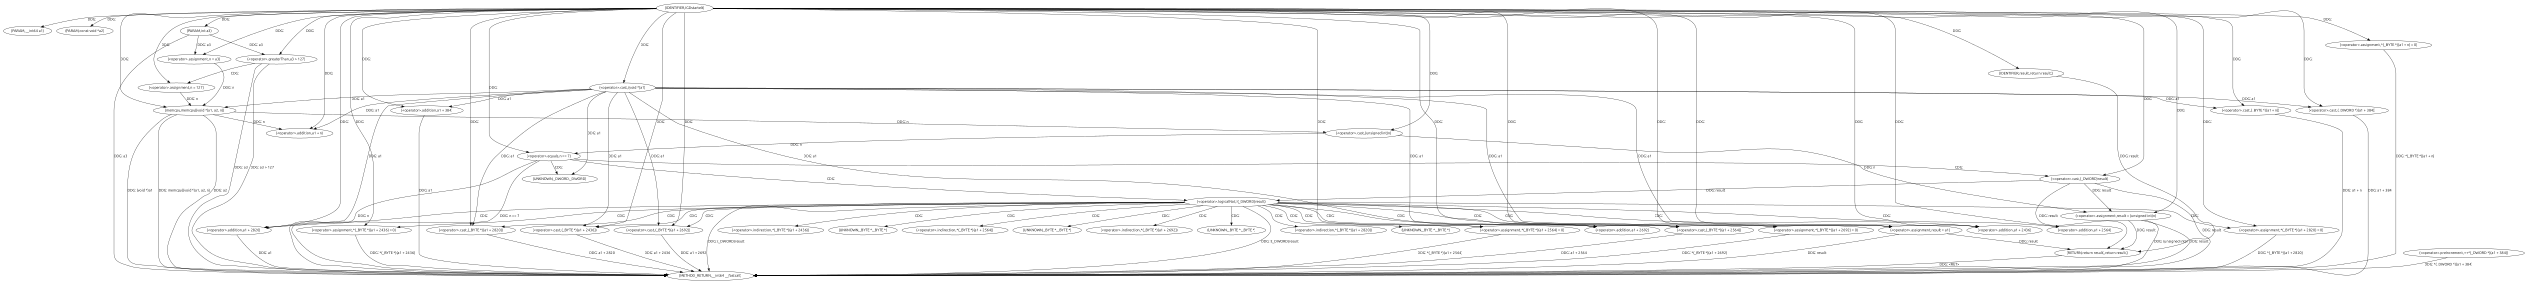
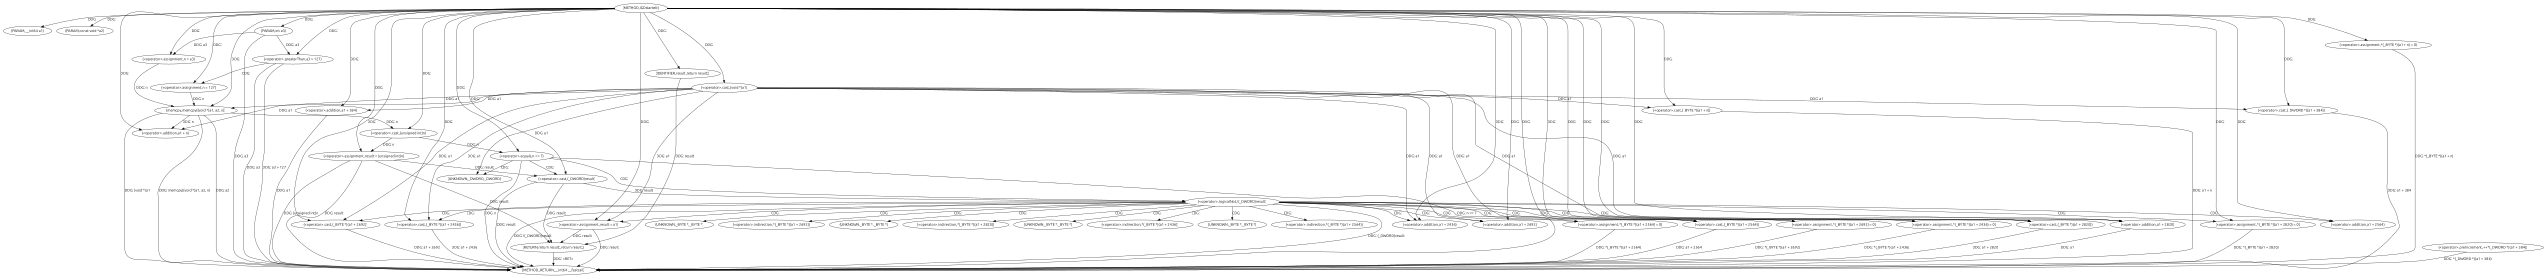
node "(IDENTIFIER,IGDstartelt)": label "(IDENTIFIER,IGDstartelt)" -> "(METHOD,IGDstartelt)"
edge "(<operator>.cast,(_DWORD)result)" -> "(<operator>.assignment,result = (unsigned int)n)": reversed
